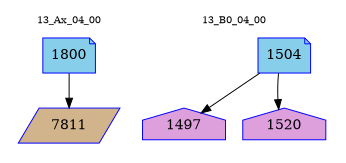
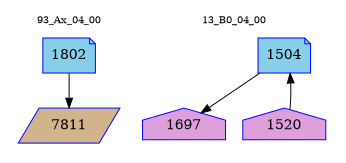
cluster "13_Ax_04_00": label "13_Ax_04_00" -> "93_Ax_04_00"
node "1800": label "1800" -> "1802"
edge "1504" -> "1520": reversed
node "1497": label "1497" -> "1697"
